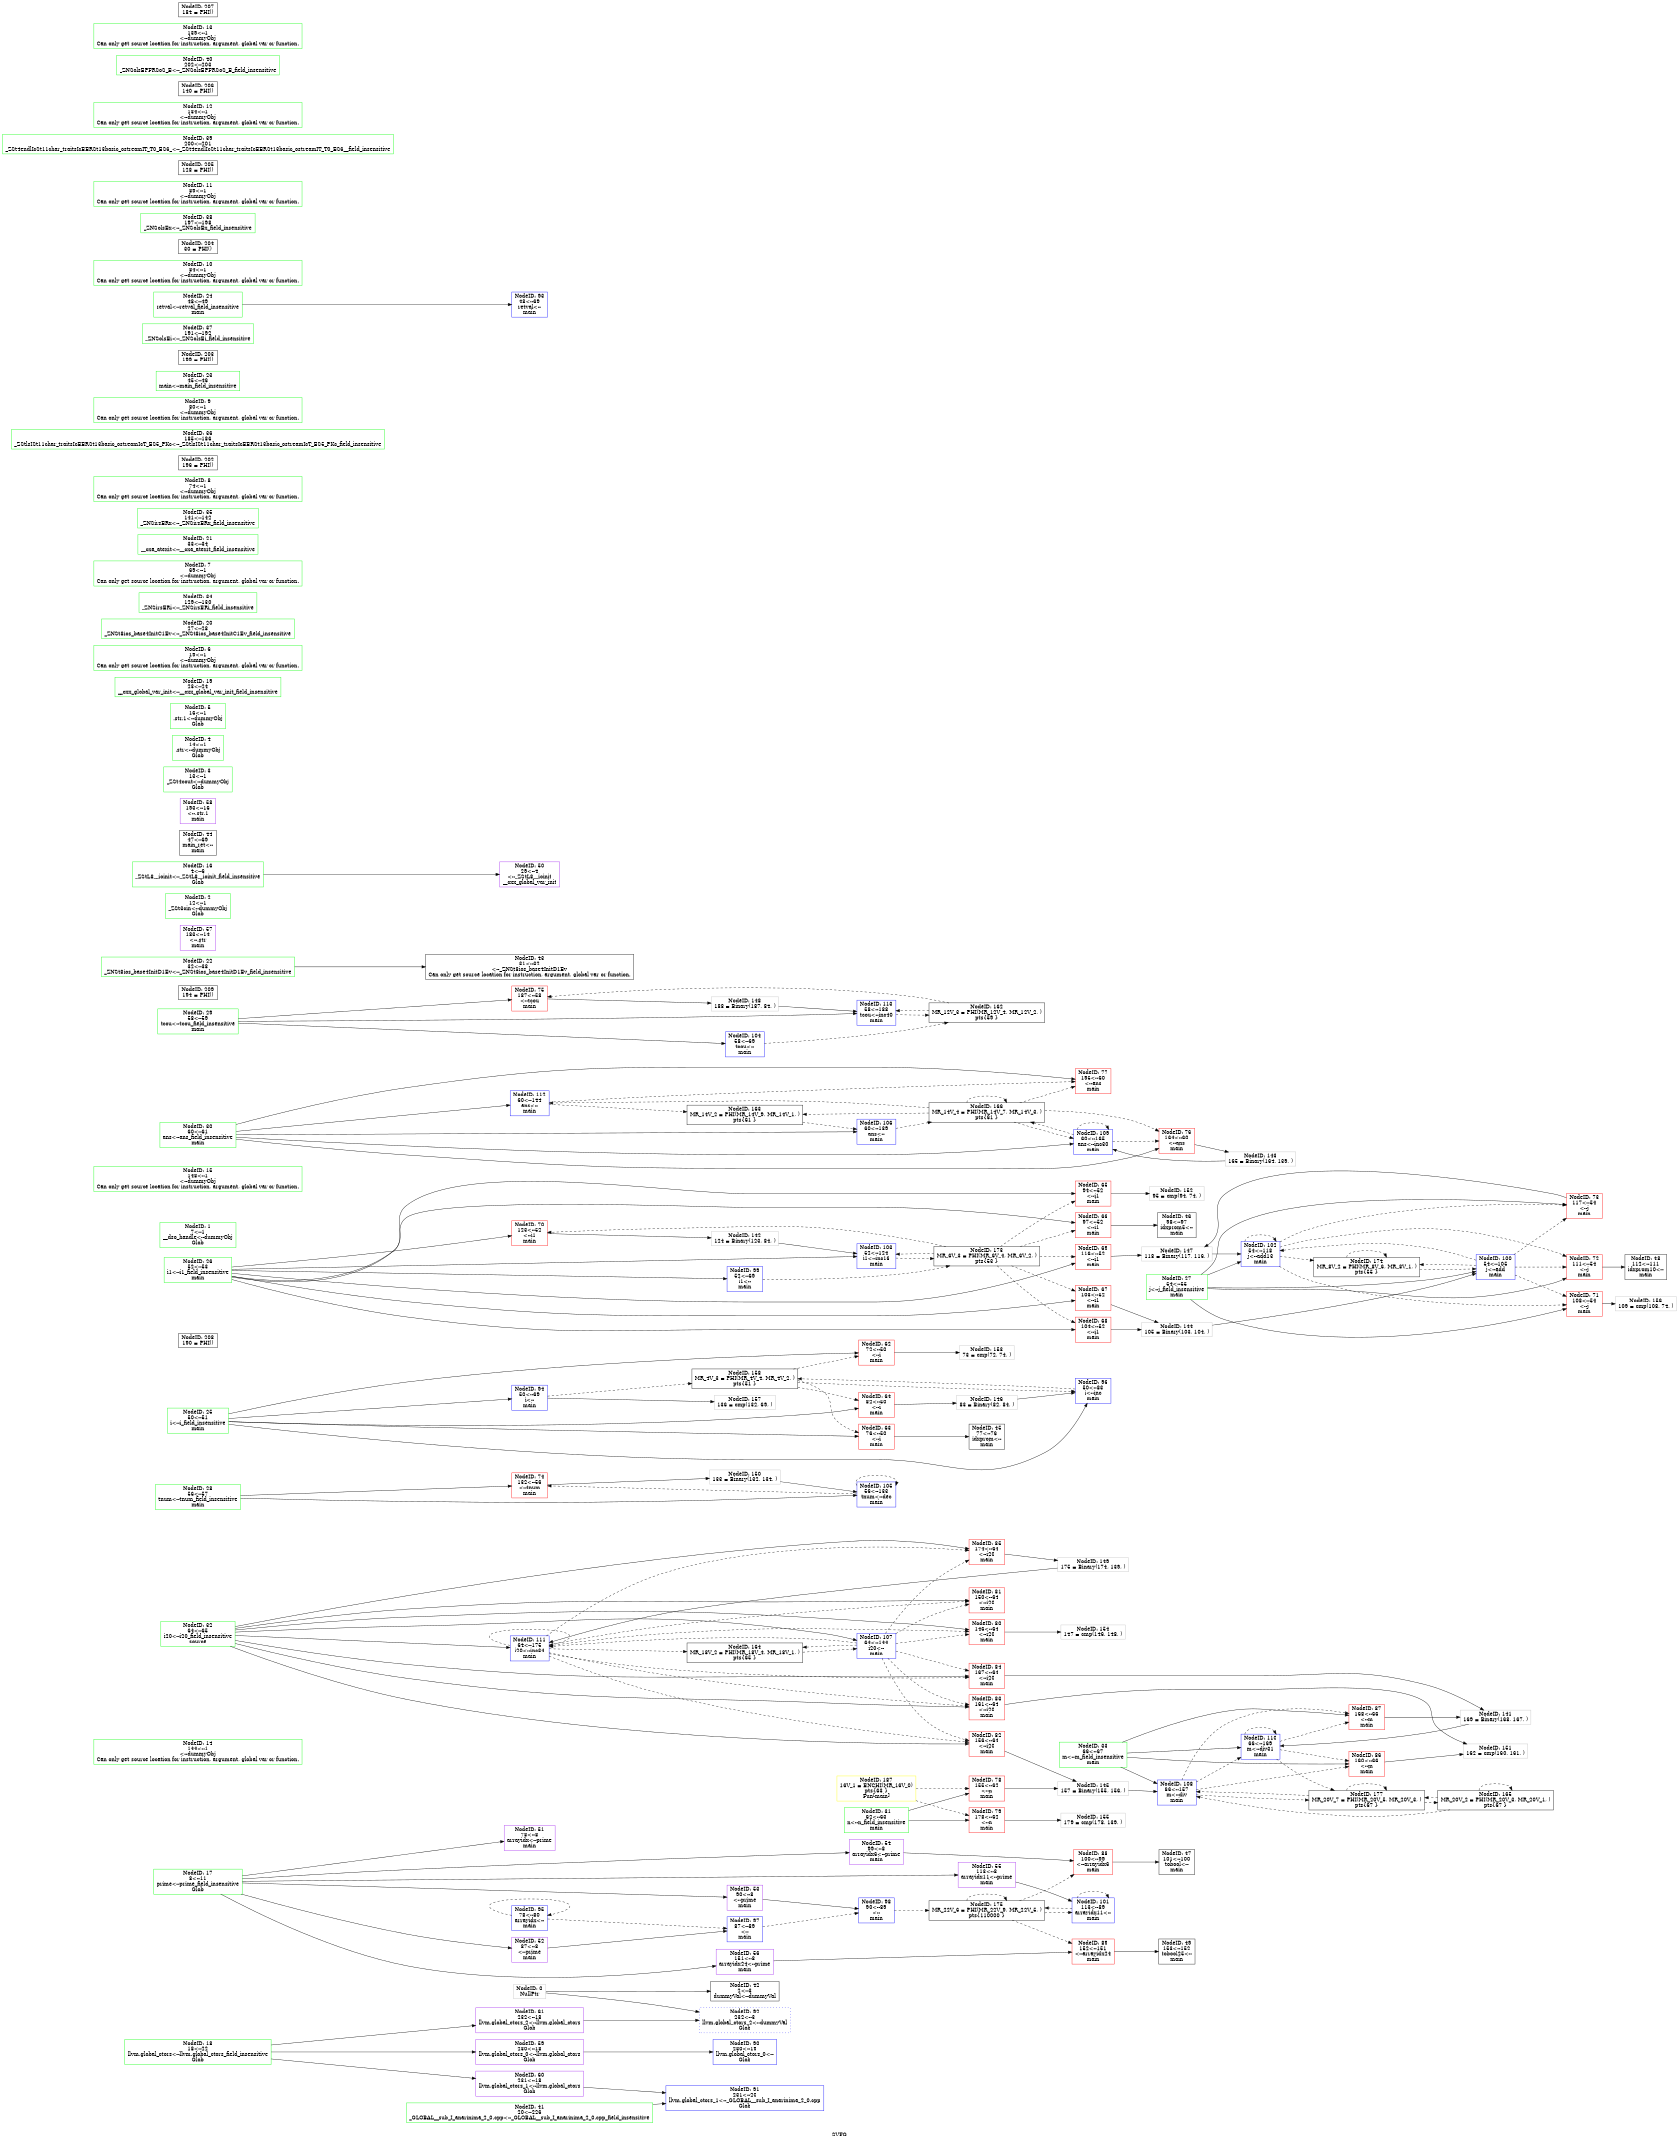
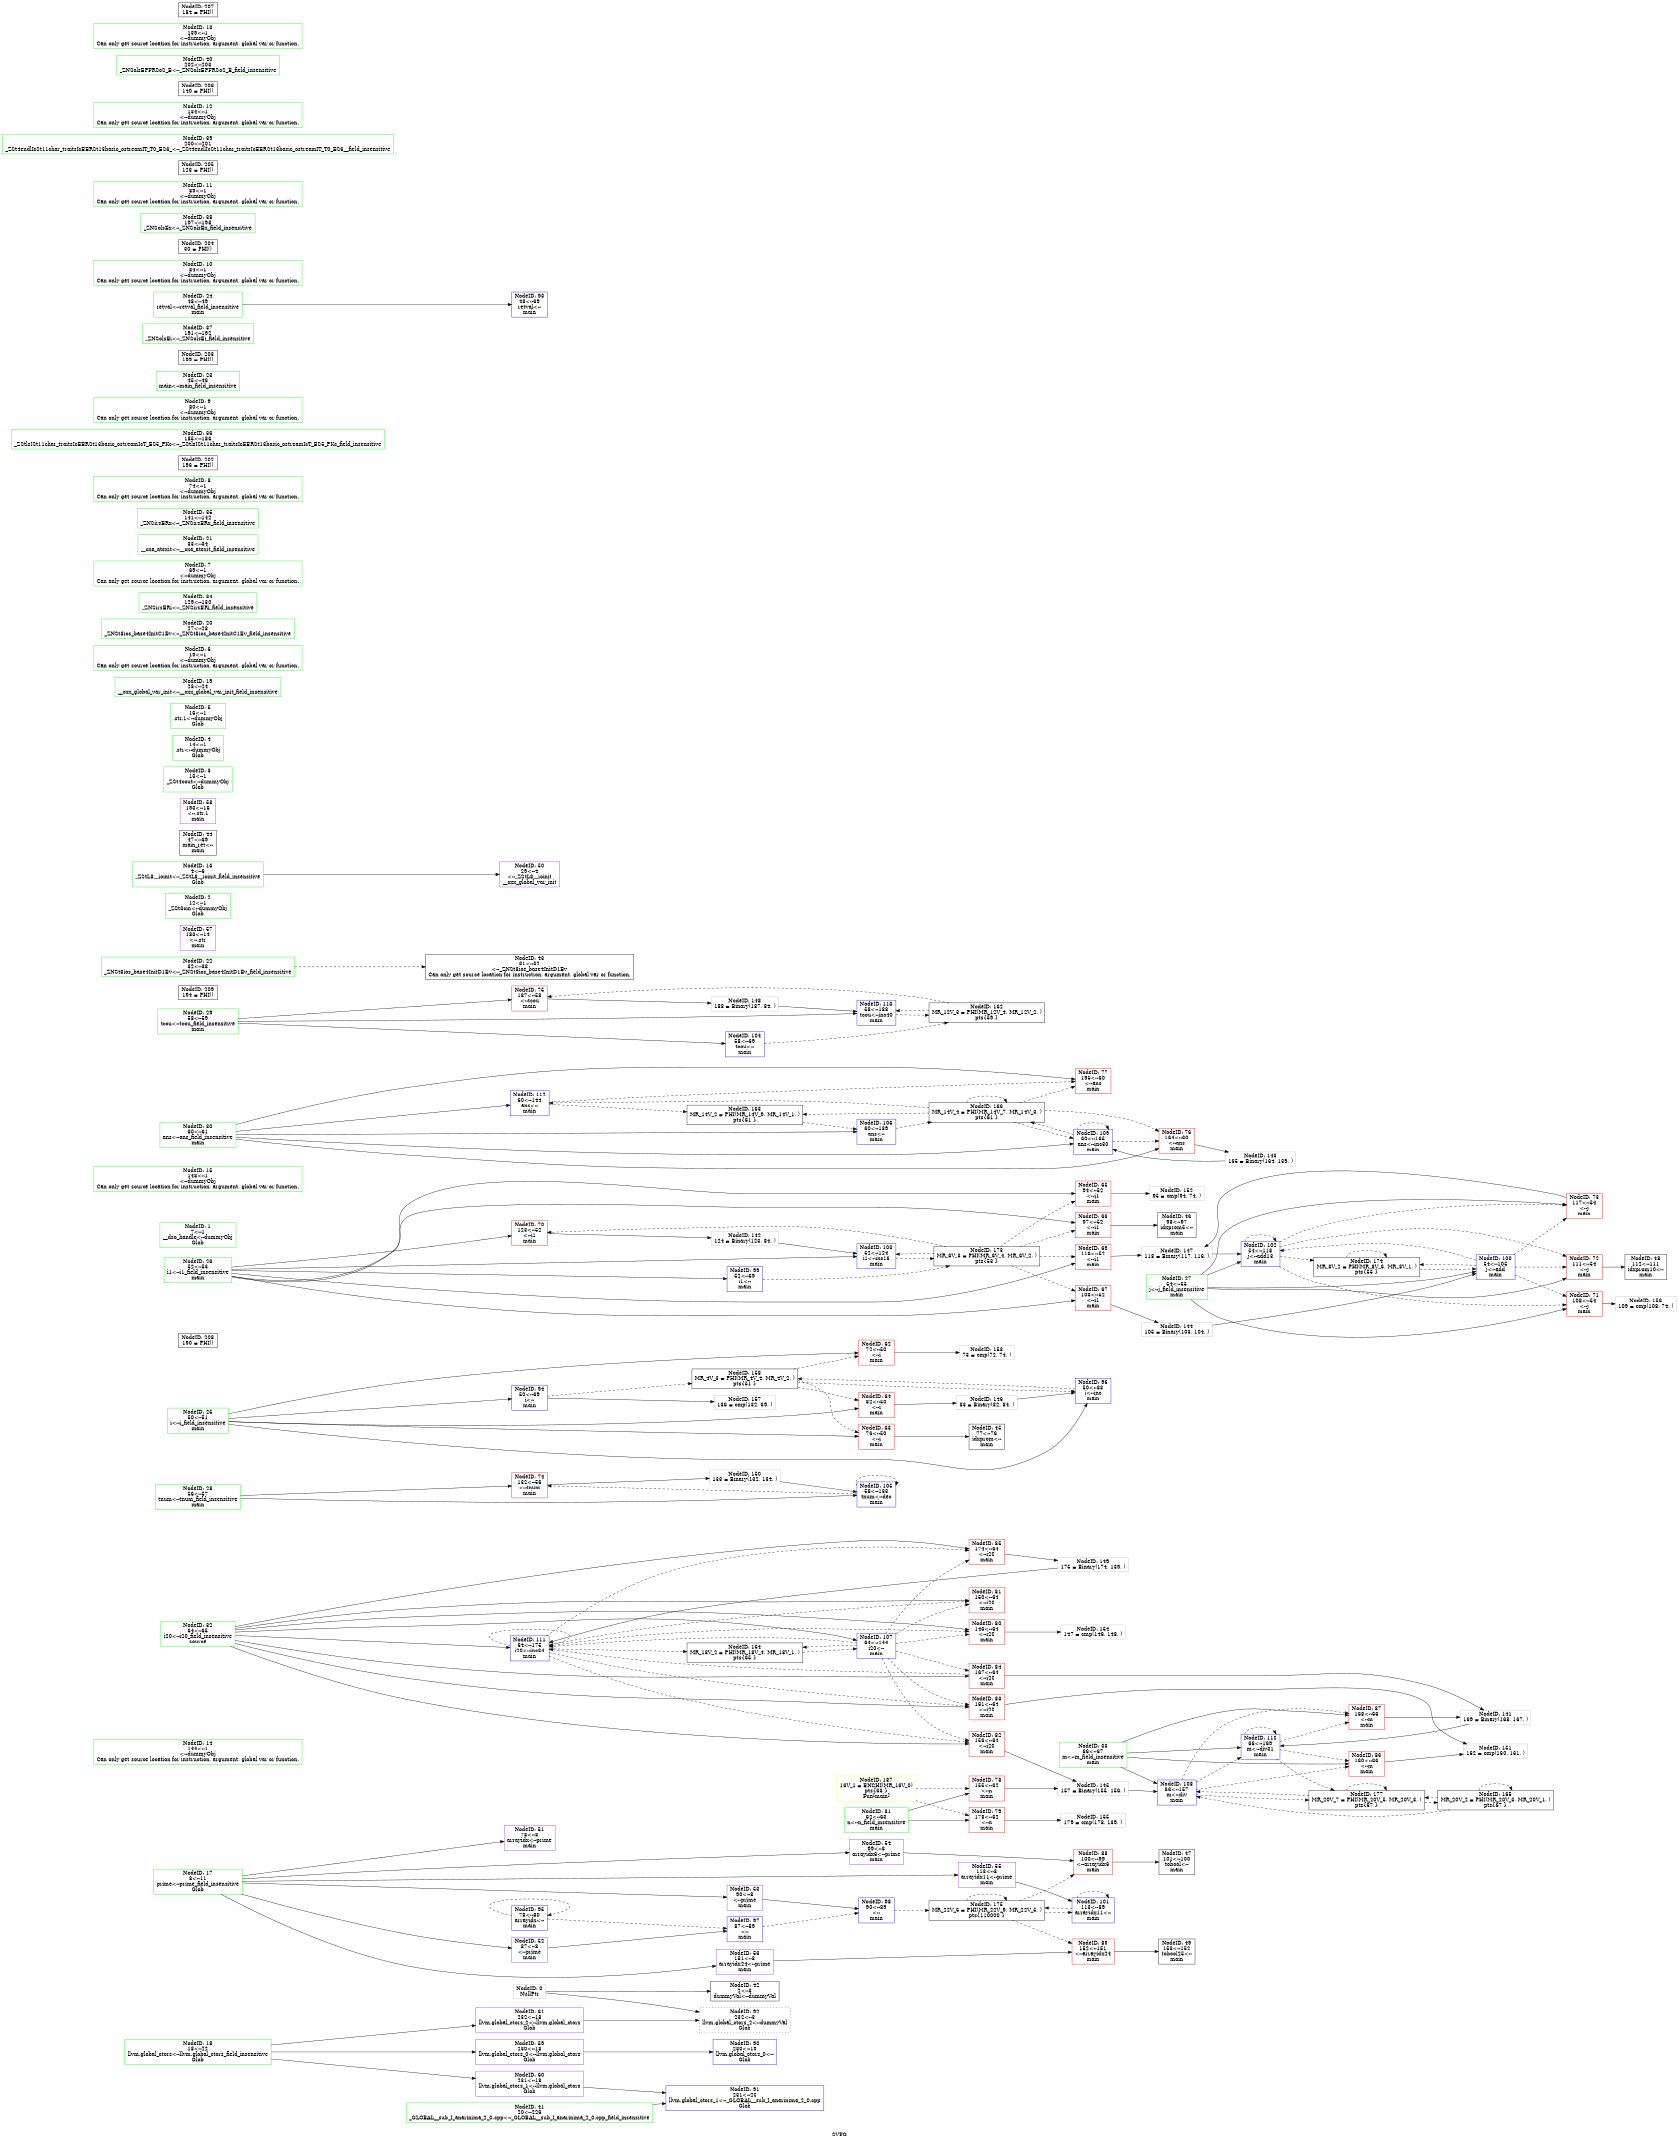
edge "NodeID: 22" -> "NodeID: 43": style solid -> dashed
node "NodeID: 68": removed
edge "NodeID: 111" -> "NodeID: 84": reversed
